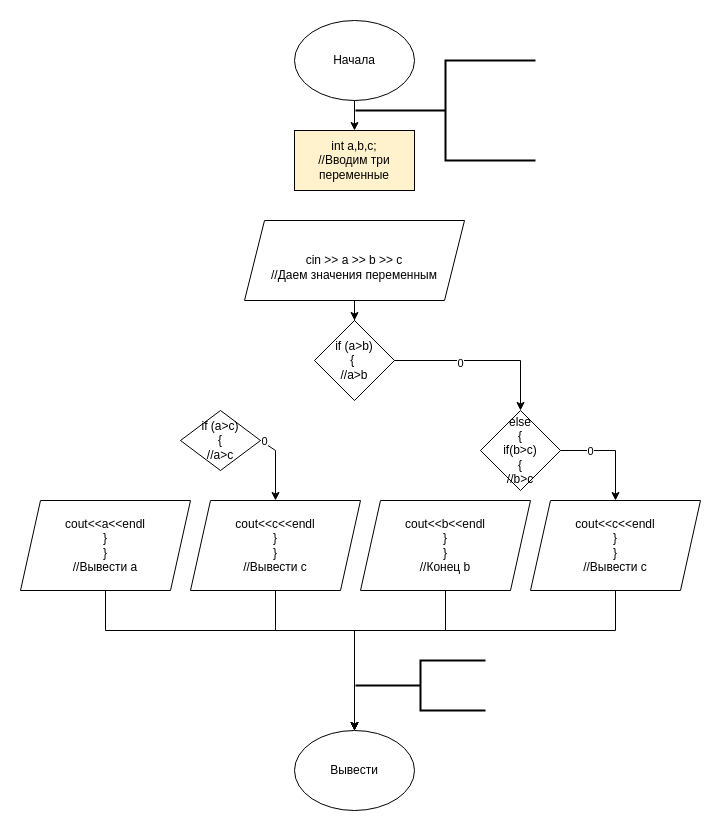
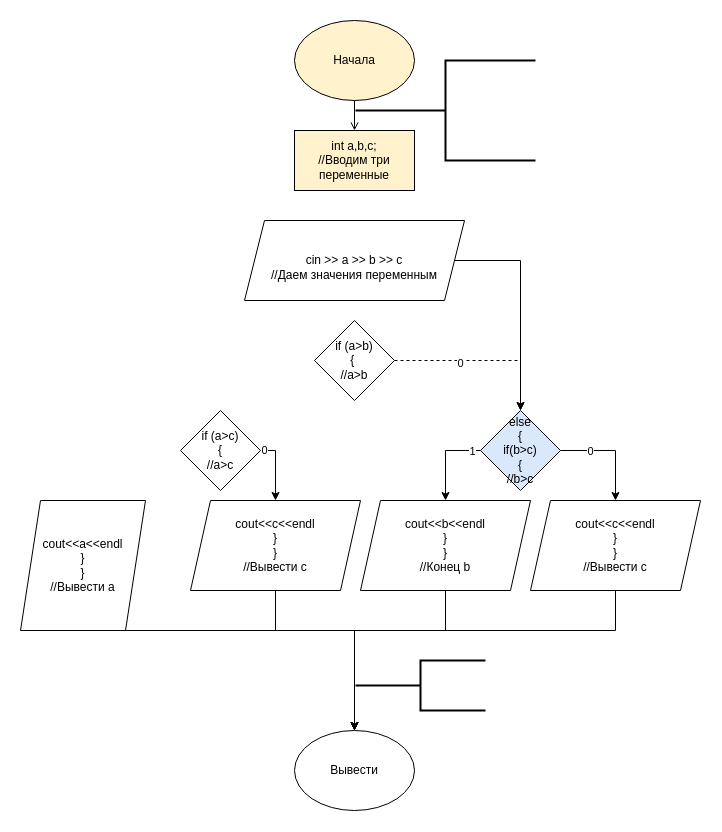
node "Начала": fillcolor #ffffff -> #fff2cc
edge "Начала" -> "int a,b,c; //Вводим три переменные": arrowhead classic -> open
edge "cin >> a >> b >> c //Даем значения переменным" -> "if (a>b) { //a>b": now "cin >> a >> b >> c //Даем значения переменным" -> "else { if(b>c) { //b>c"
edge "if (a>b) { //a>b" -> "else { if(b>c) { //b>c": style solid -> dashed
node "if (a>c) { //a>c": size 80x60 -> 80x80
node "else { if(b>c) { //b>c": fillcolor #ffffff -> #dae8fc
edge "else { if(b>c) { //b>c" -> "cout<<b<<endl } } //Конец b": added, label "1"
node "cout<<a<<endl } } //Вывести а": size 170x90 -> 125x130
